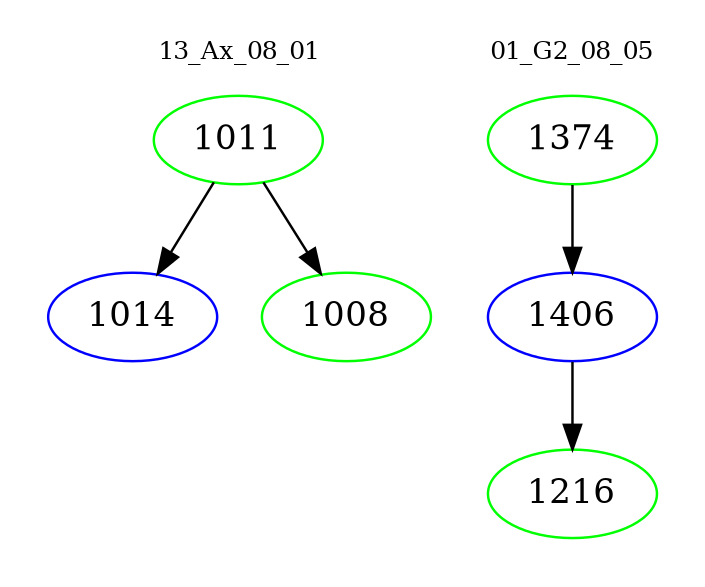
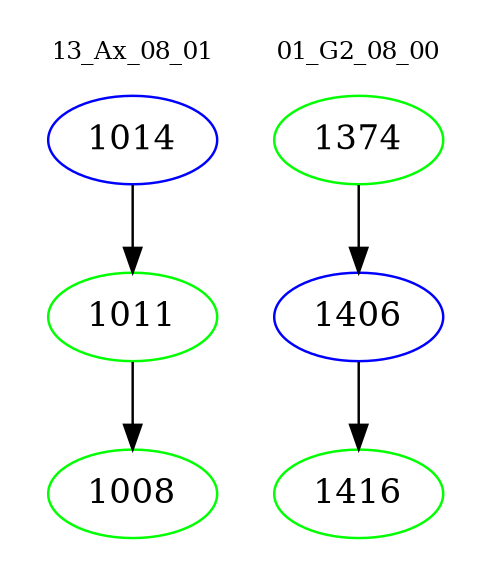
cluster "01_G2_08_05": label "01_G2_08_05" -> "01_G2_08_00"
edge "1011" -> "1014": reversed
node "1216": label "1216" -> "1416"
